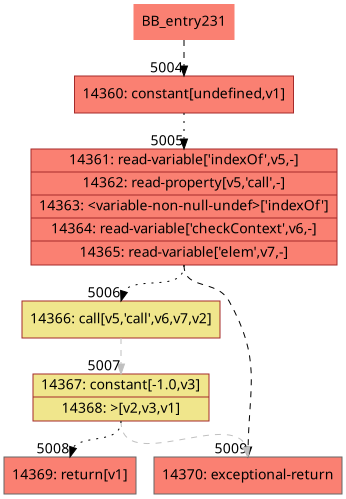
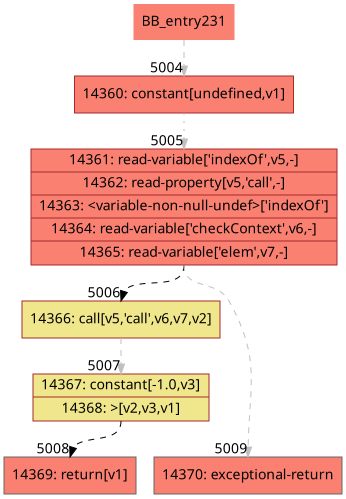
edge "BB_entry231" -> "14360: constant[undefined,v1]": color black -> gray
edge "14360: constant[undefined,v1]" -> "14361: read-variable['indexOf',v5,-]": color black -> gray
edge "14361: read-variable['indexOf',v5,-]" -> "14366: call[v5,'call',v6,v7,v2]": style dotted -> dashed
edge "14361: read-variable['indexOf',v5,-]" -> "14370: exceptional-return": color black -> gray
edge "14367: constant[-1.0,v3]" -> "14369: return[v1]": style dotted -> dashed
edge "14367: constant[-1.0,v3]" -> "14370: exceptional-return": removed
